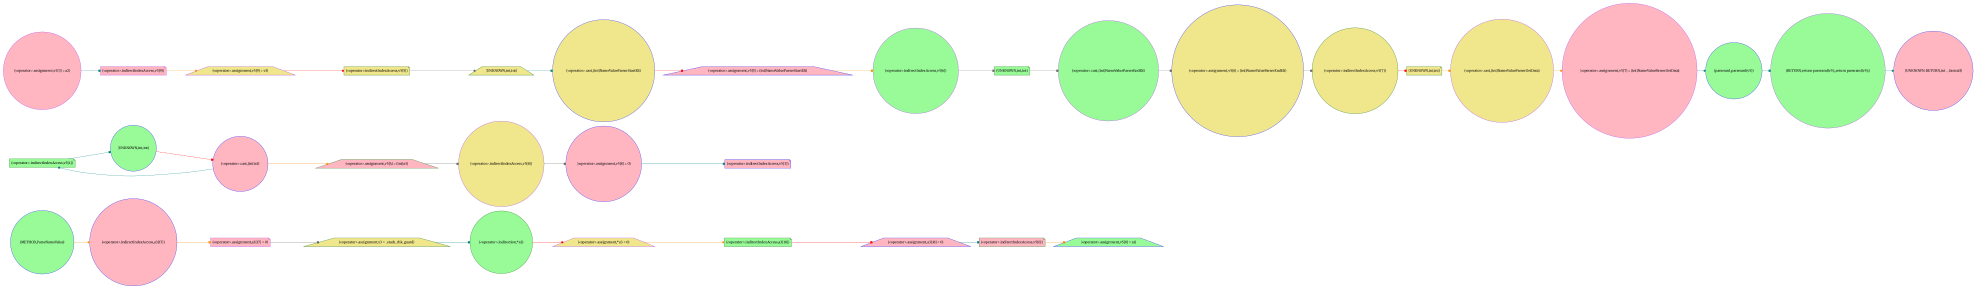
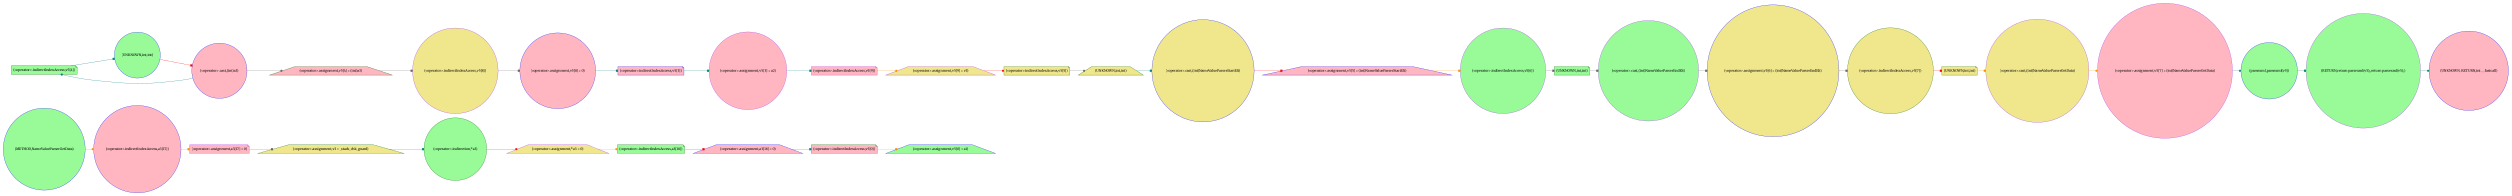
edge "(<operator>.indirectIndexAccess,v5[3])" -> "(<operator>.assignment,v5[3] = a2)": added
edge "(<operator>.cast,(int)a3)" -> "(<operator>.assignment,v5[4] = (int)a3)": color darkorange -> gray40
node "(METHOD,ParseNameValue)": label "(METHOD,ParseNameValue)" -> "(METHOD,NameValueParserGetData)"
